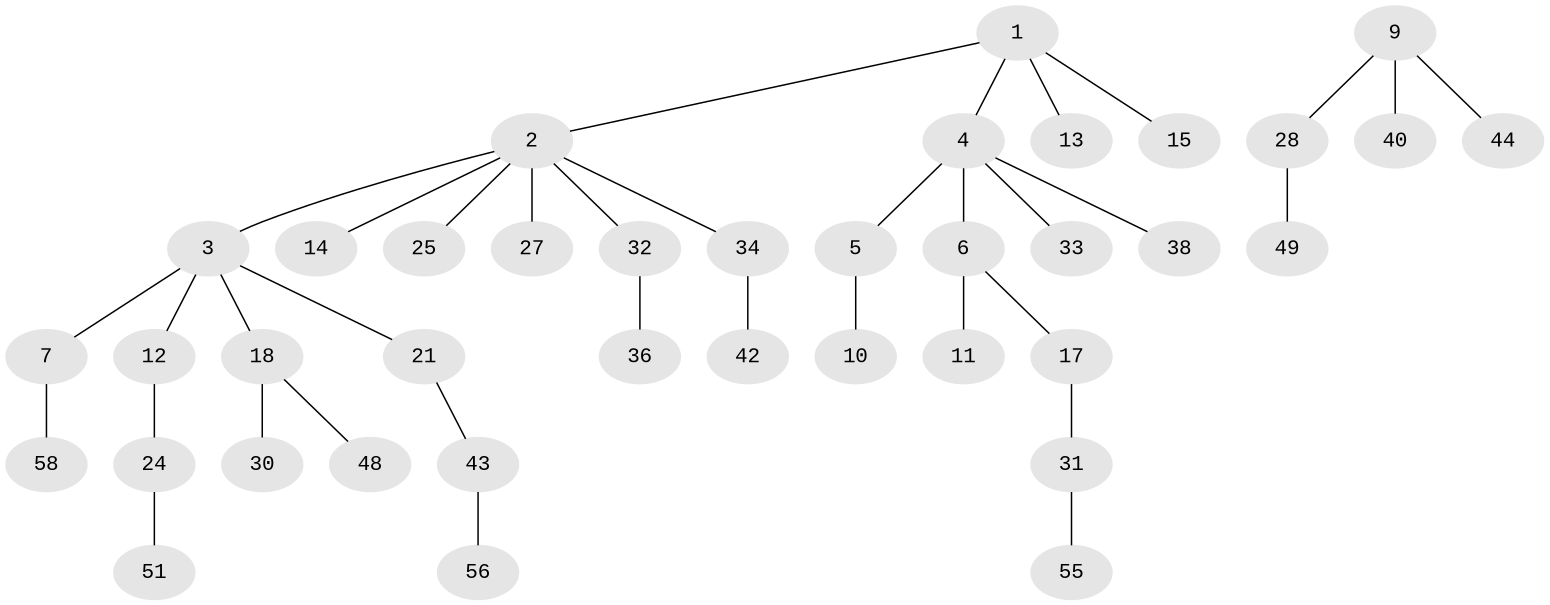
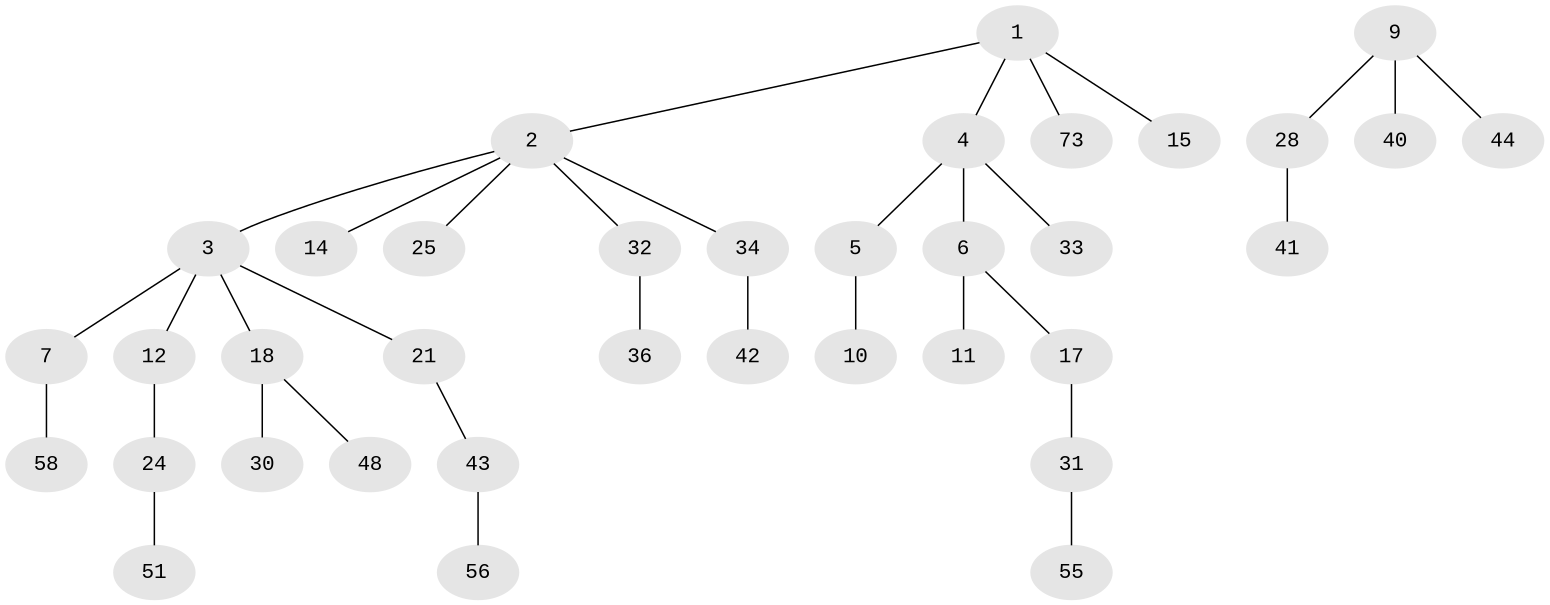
node "13": label "13" -> "73"
node "27": removed
node "38": removed
node "49": label "49" -> "41"
